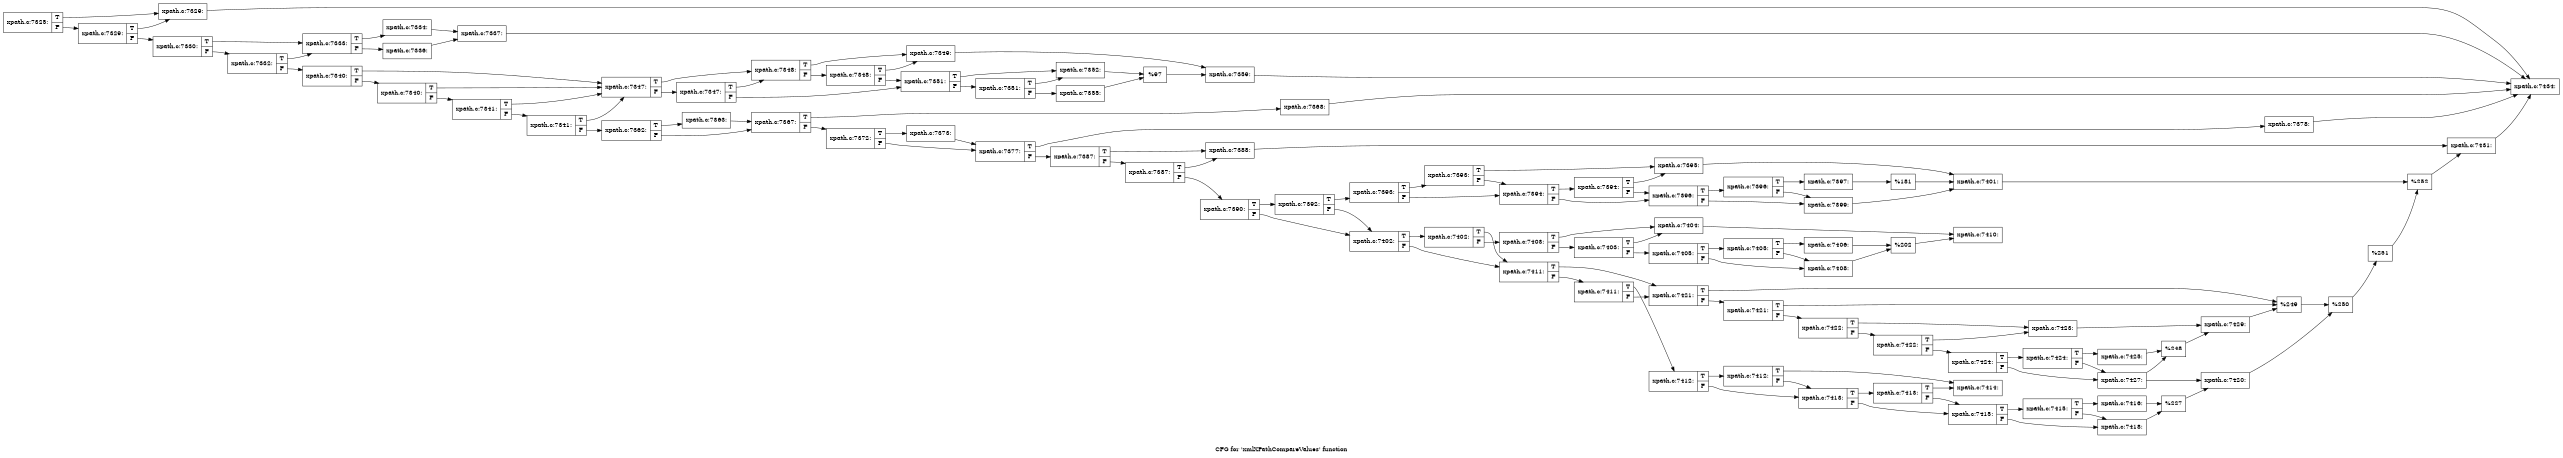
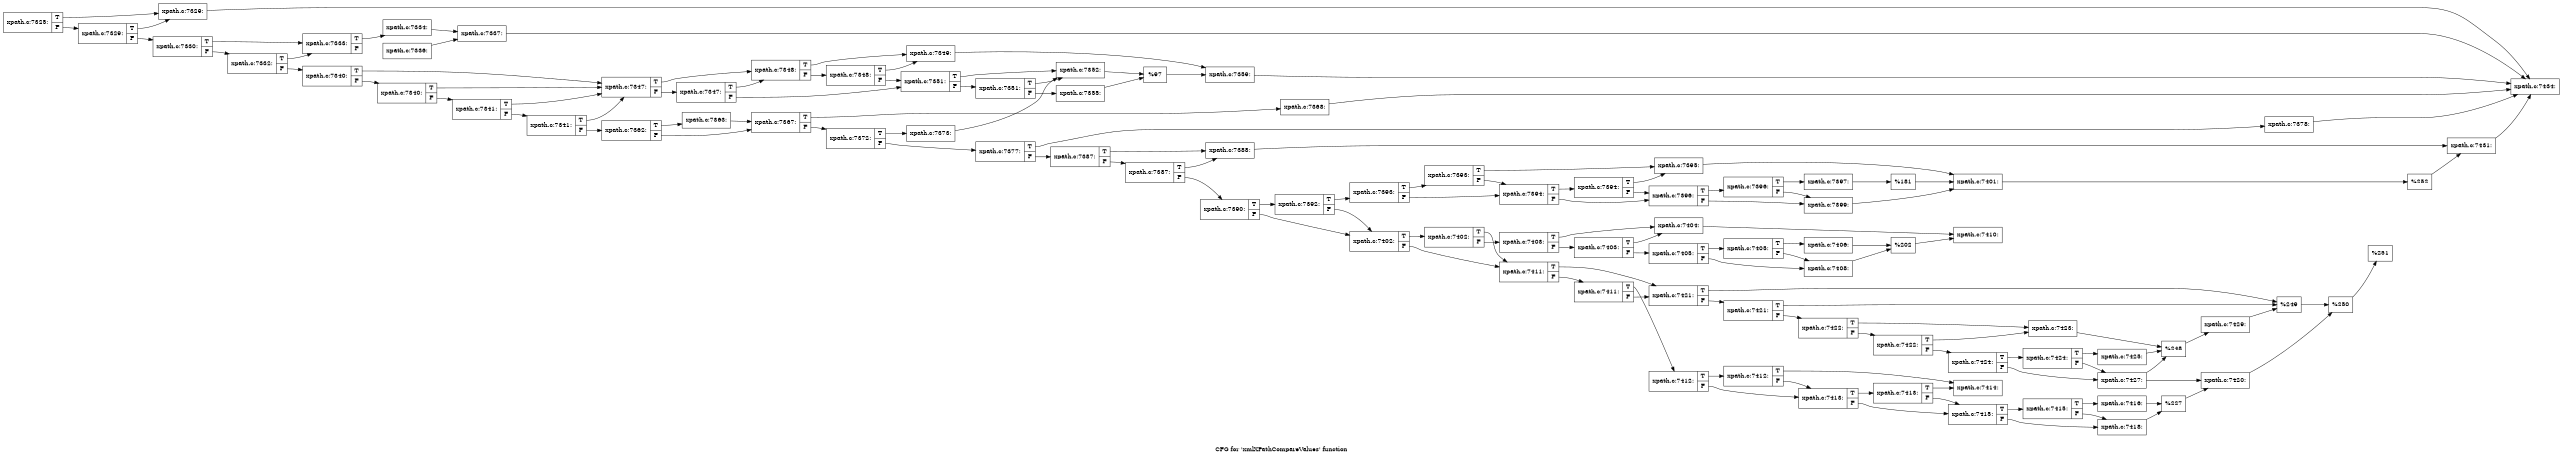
edge "xpath.c:7333:" -> "xpath.c:7336:": removed
edge "xpath.c:7373:" -> "xpath.c:7377:": now "xpath.c:7373:" -> "xpath.c:7352:"
edge "%251" -> "%252": removed
edge "xpath.c:7423:" -> "xpath.c:7429:": now "xpath.c:7423:" -> "%248"
